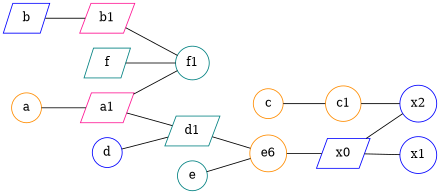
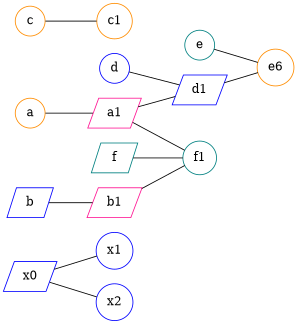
edge "c1" -- "x2": removed
node "d1": color teal -> blue
edge "e6" -- "x0": removed
